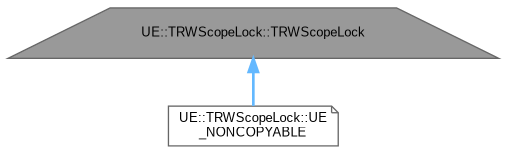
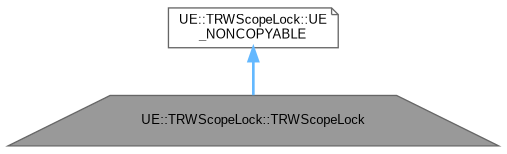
edge "UE::TRWScopeLock::UE _NONCOPYABLE" -> "UE::TRWScopeLock::TRWScopeLock": reversed
